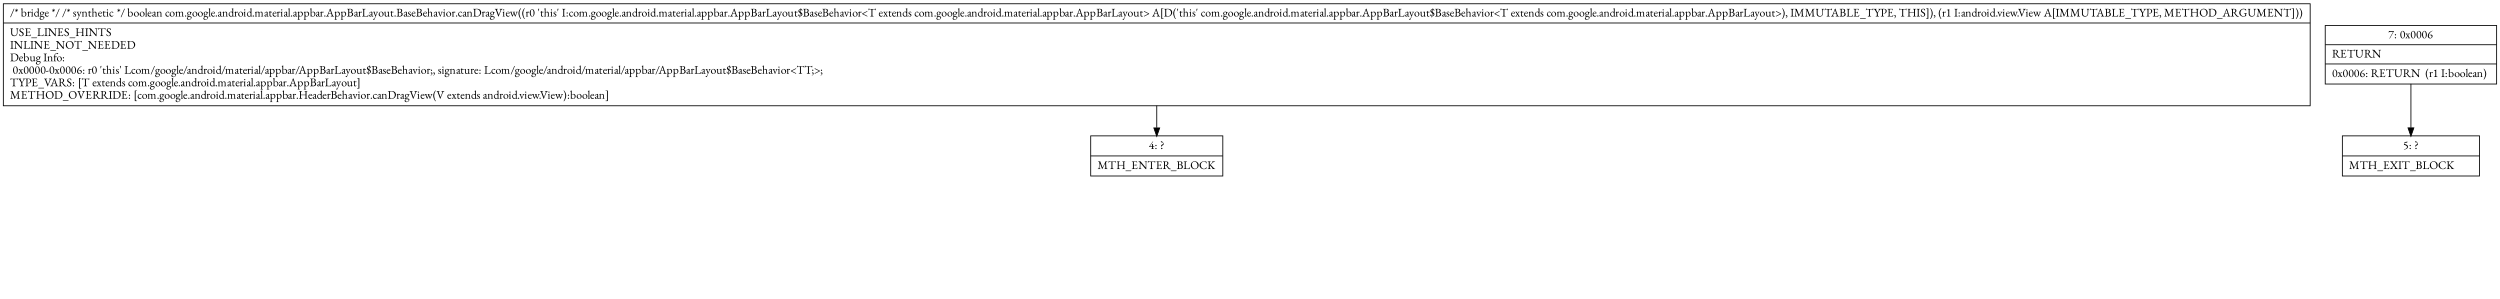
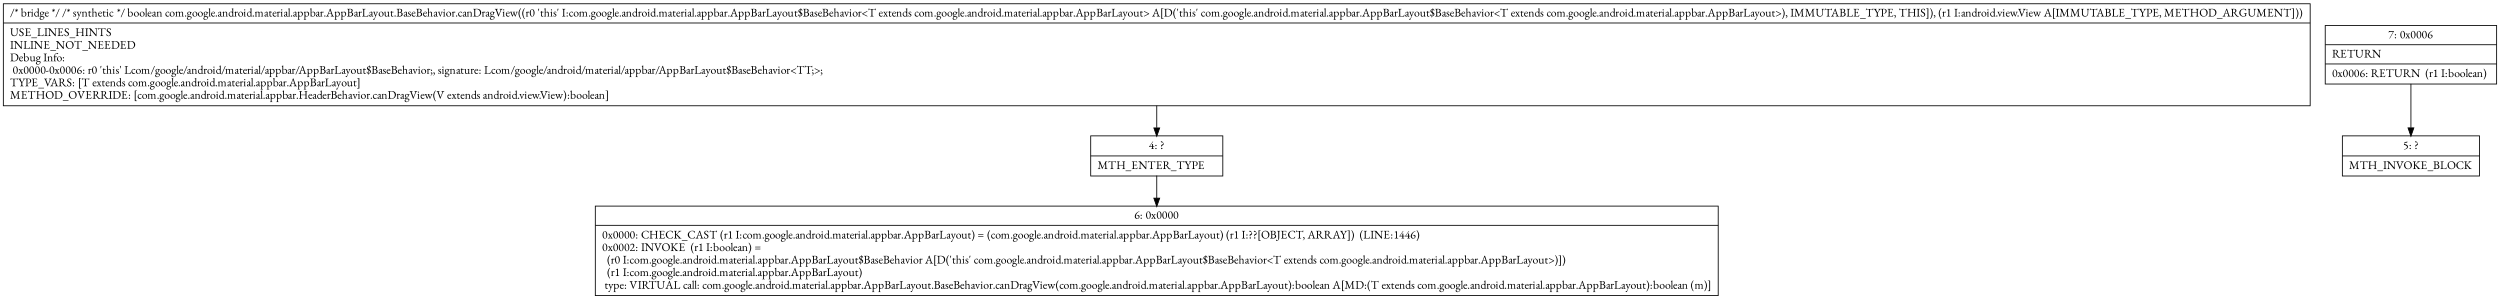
node "4: ?": text "MTH_ENTER_BLOCK" -> "MTH_ENTER_TYPE"
node "5: ?": text "MTH_EXIT_BLOCK" -> "MTH_INVOKE_BLOCK"
node "6: 0x0000": added
